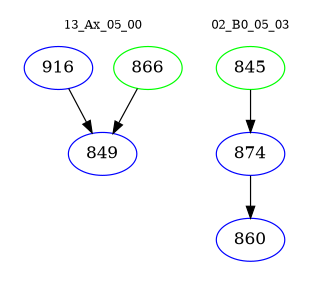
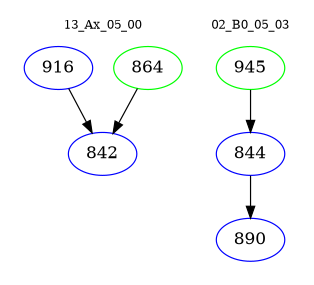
node "866": label "866" -> "864"
node "845": label "845" -> "945"
node "849": label "849" -> "842"
node "874": label "874" -> "844"
node "860": label "860" -> "890"
